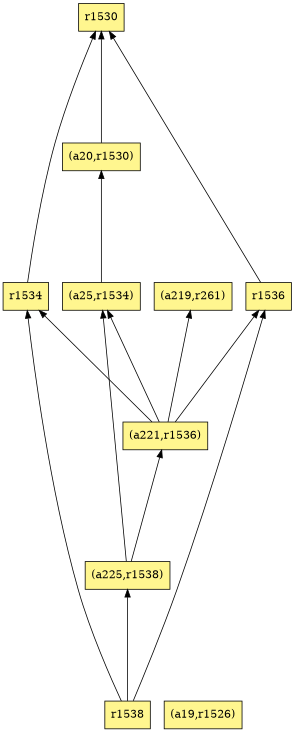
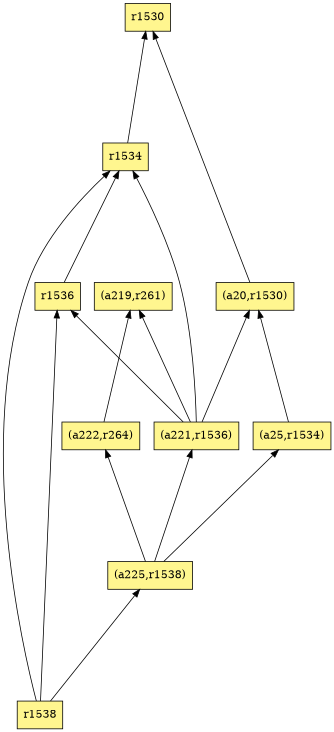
edge "r1536" -> "r1530": now "r1536" -> "r1534"
edge "(a221,r1536)" -> "(a25,r1534)": now "(a221,r1536)" -> "(a20,r1530)"
node "(a222,r264)": added
node "(a19,r1526)": removed
